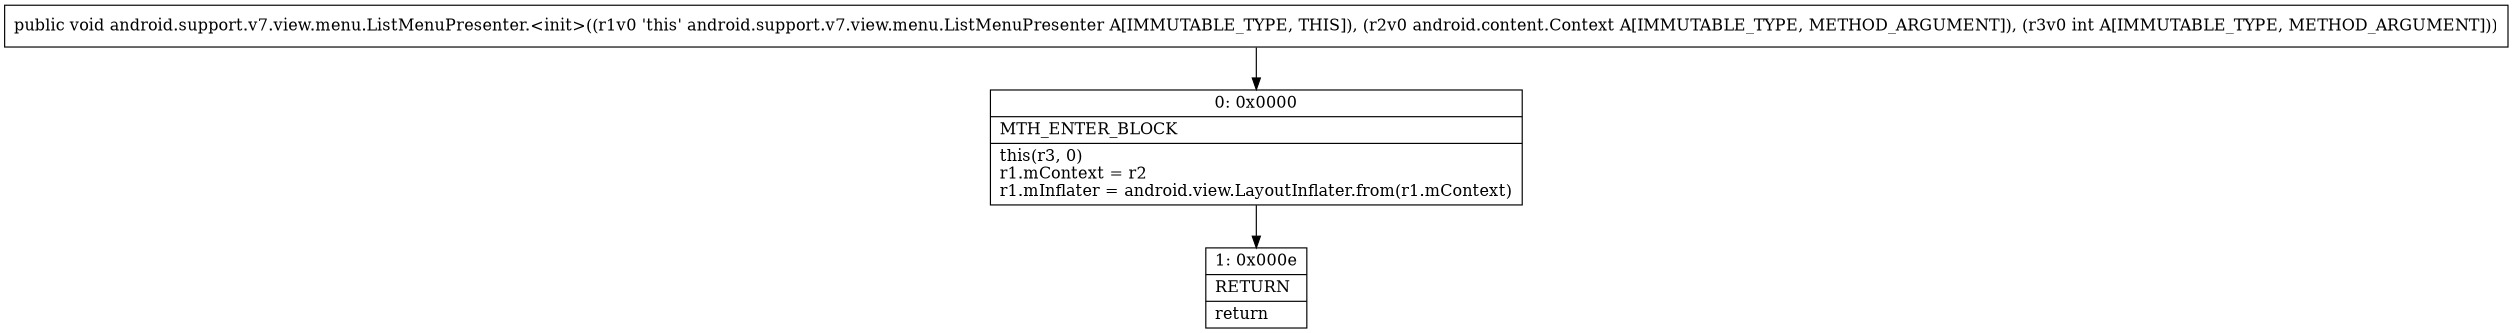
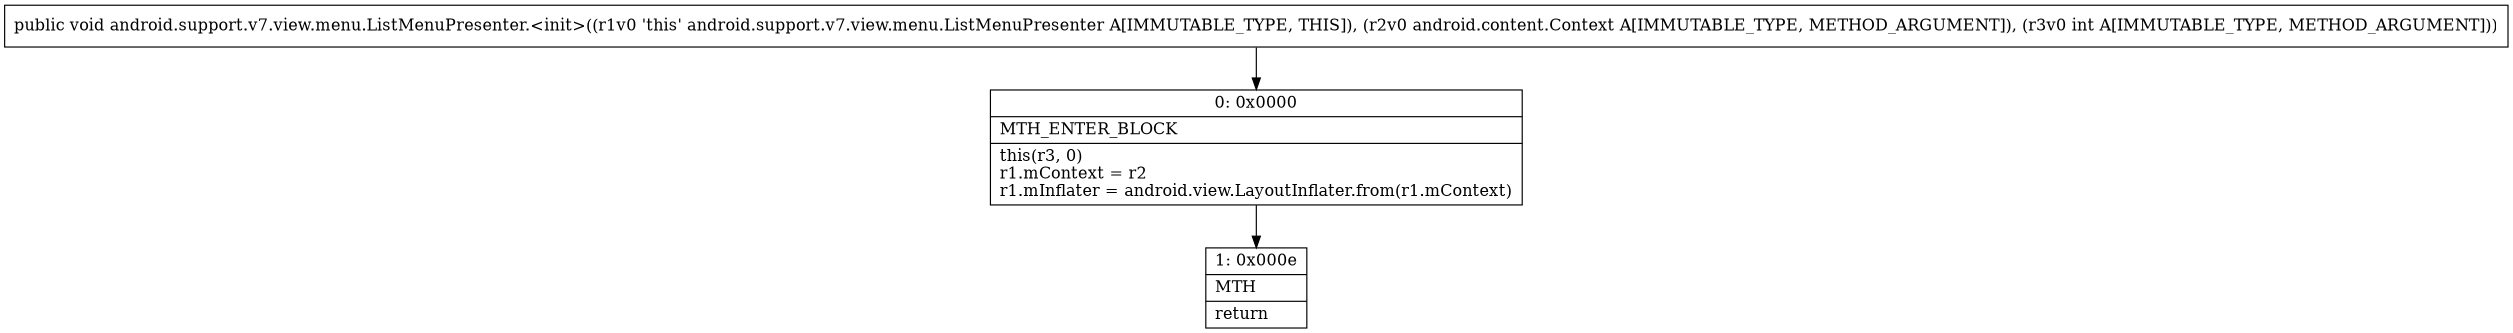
node "1: 0x000e": text "RETURN" -> "MTH"
